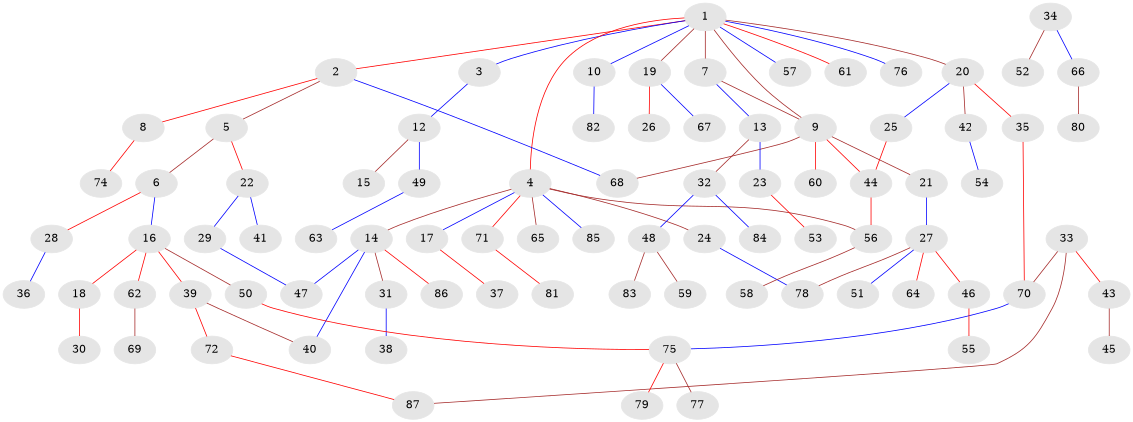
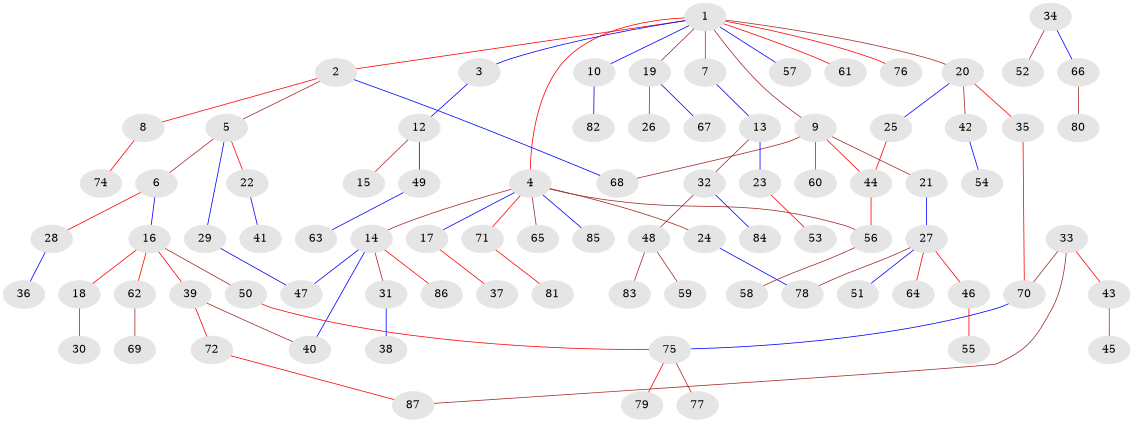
edge "1" -- "76": color blue -> red
edge "7" -- "9": removed
edge "22" -- "29": now "5" -- "29"
edge "32" -- "48": color blue -> brown
